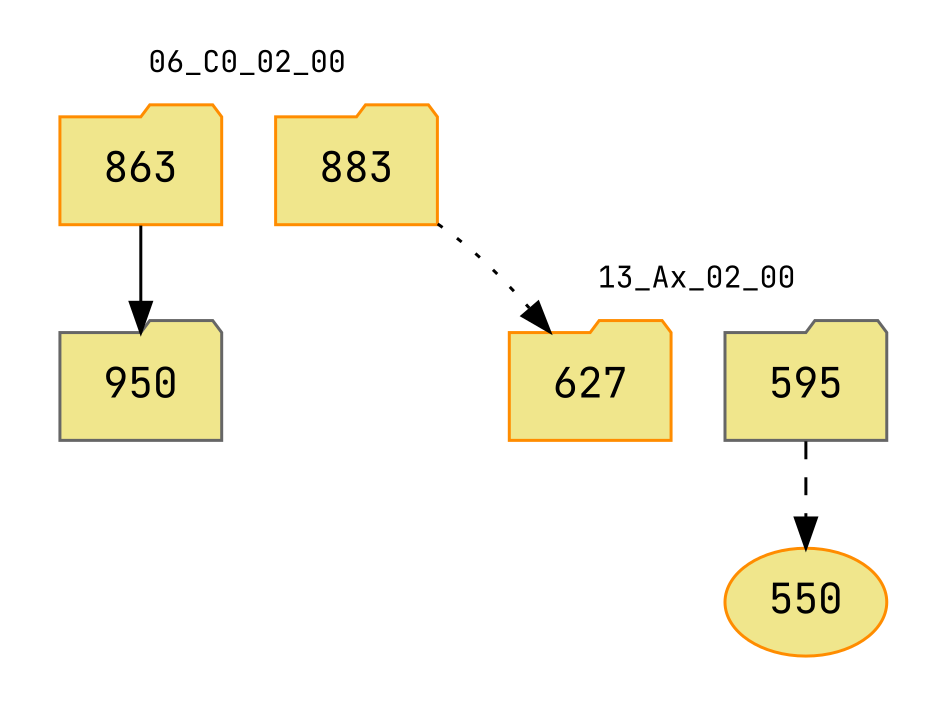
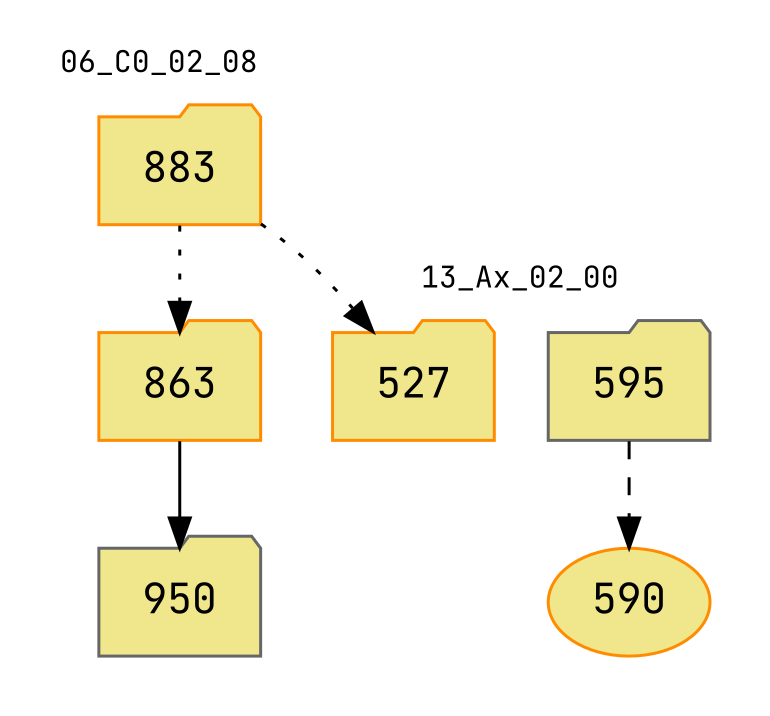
cluster "06_C0_02_00": label "06_C0_02_00" -> "06_C0_02_08"
edge "883" -> "863": added
node "627": label "627" -> "527"
node "550": label "550" -> "590"
